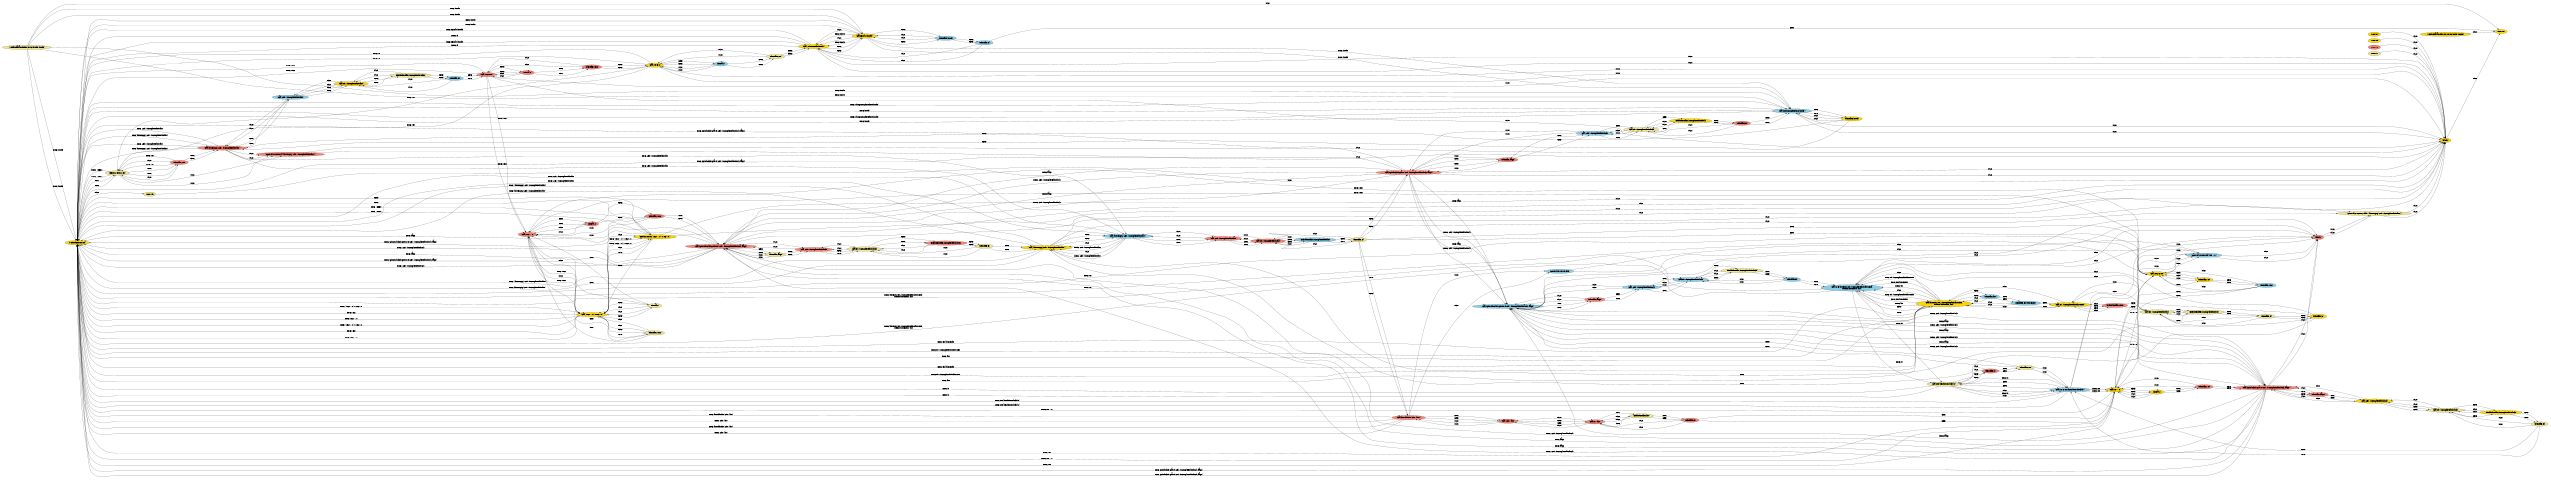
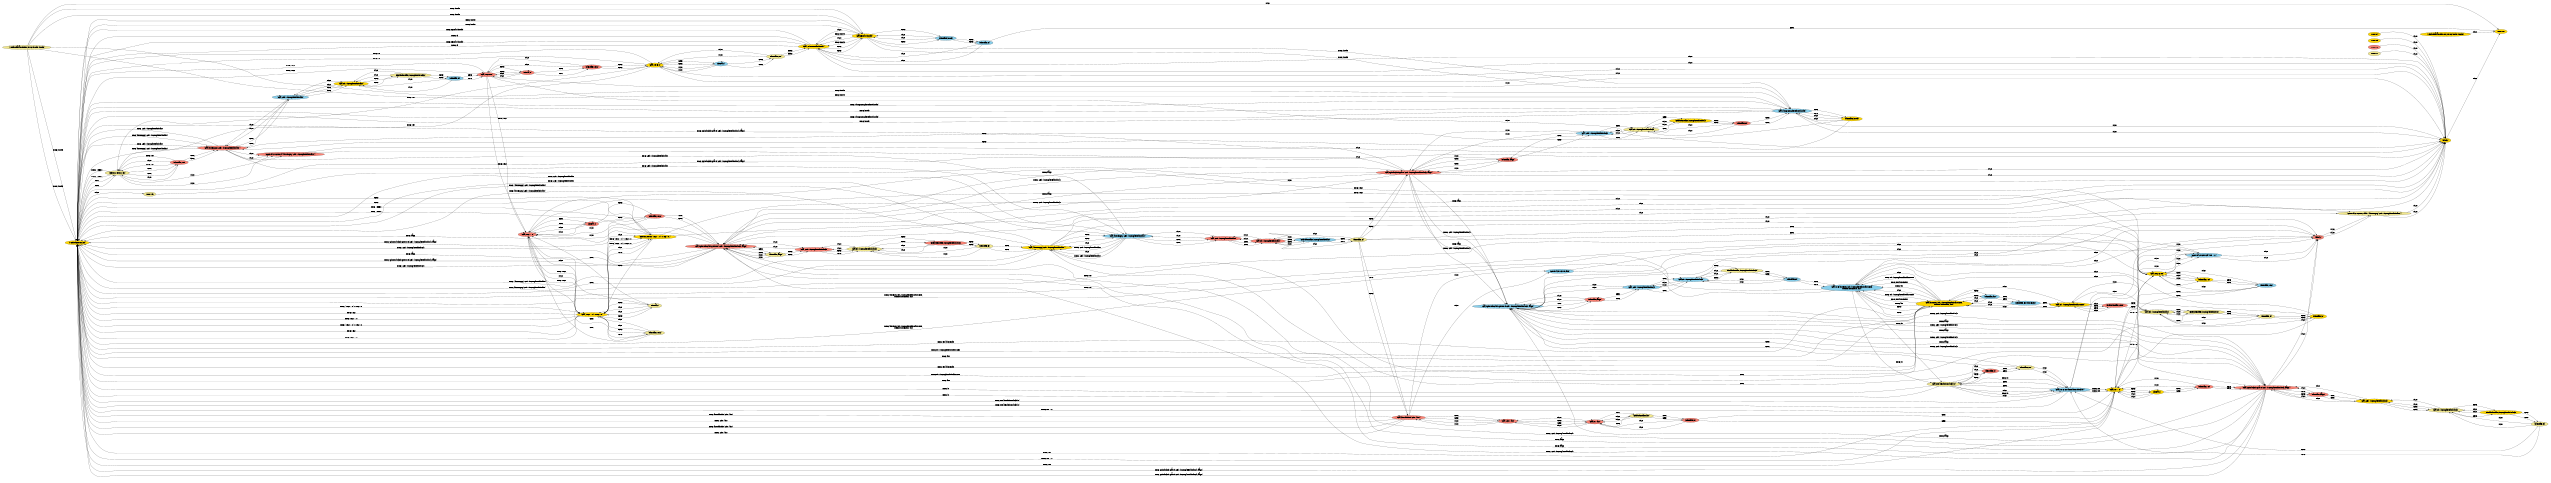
node "(Call,end_completed_IO(inode))": label "(Call,end_completed_IO(inode))" -> "(Call,dump_completed_IO(inode))"
